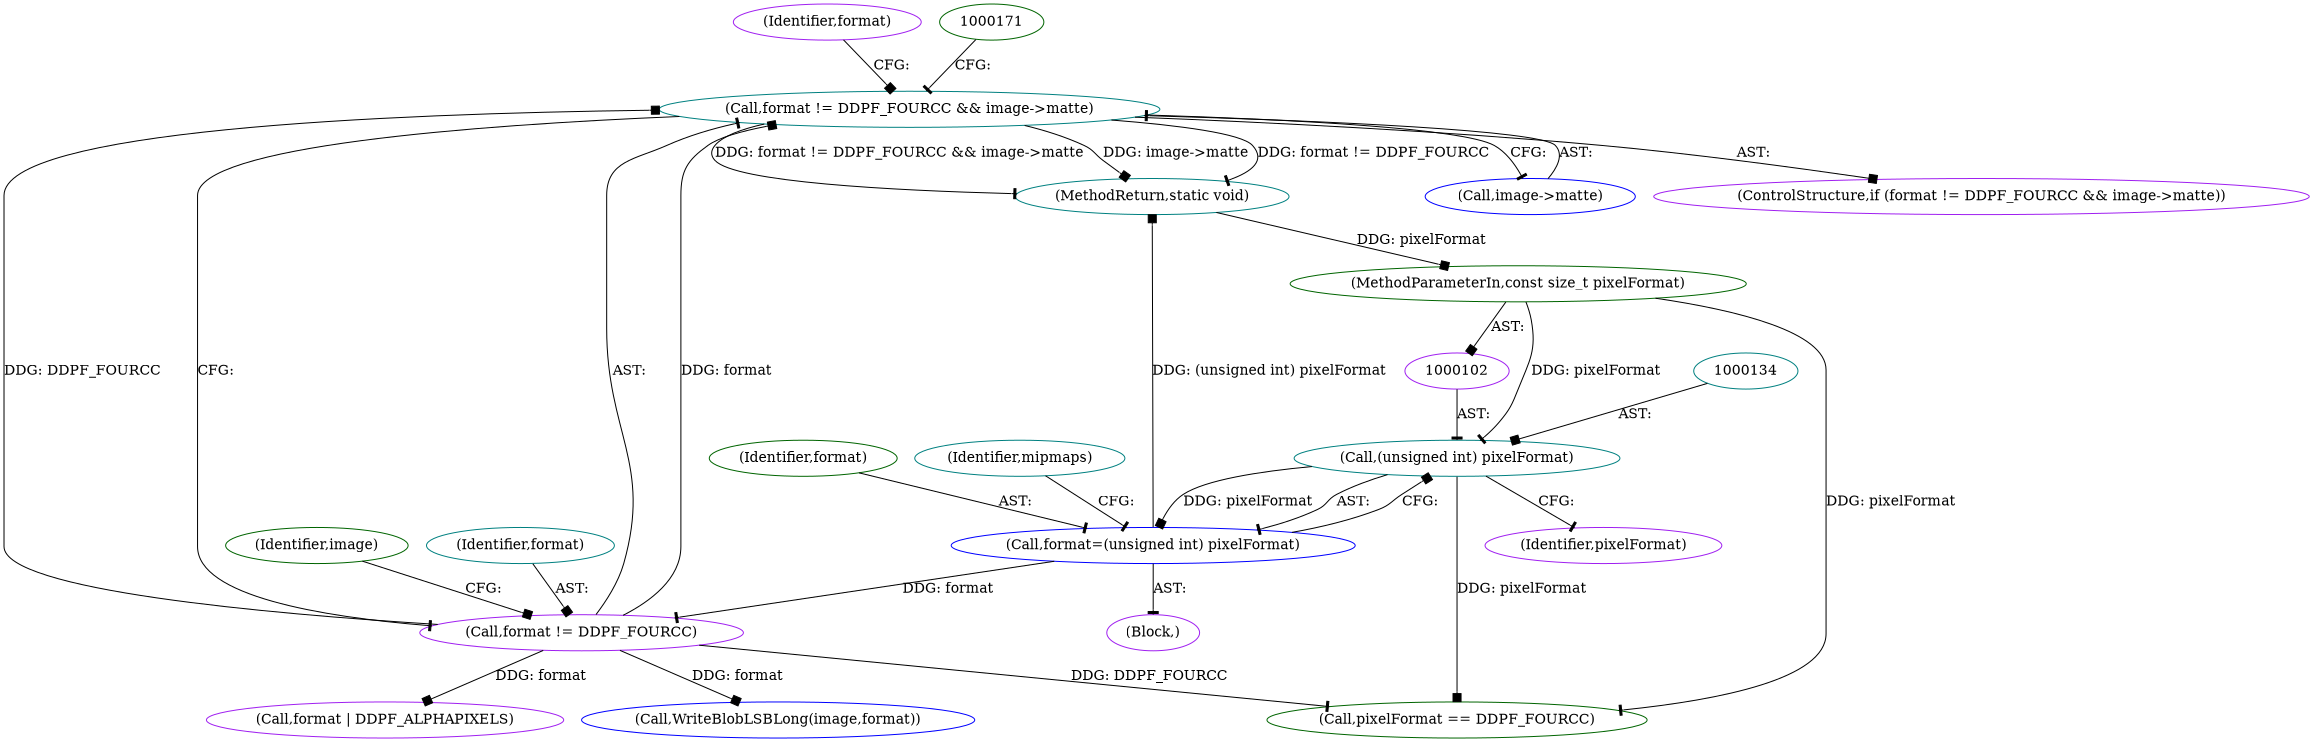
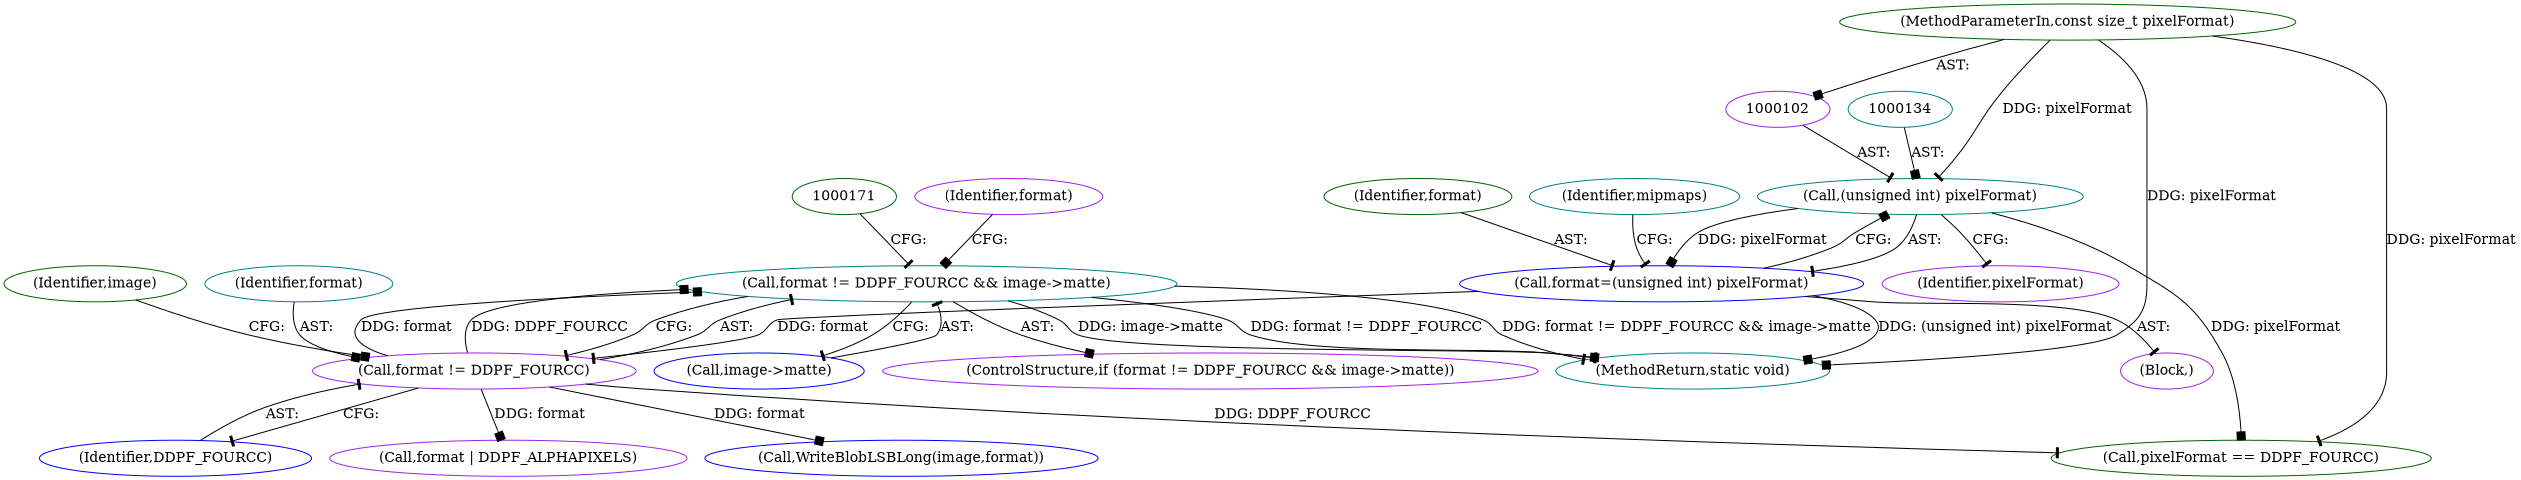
edge "(MethodReturn,static void)" -> "(MethodParameterIn,const size_t pixelFormat)": reversed
node "(Identifier,DDPF_FOURCC)": added
